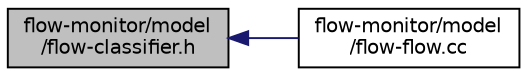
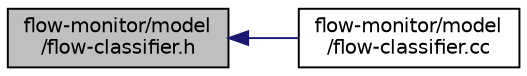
node "flow-monitor/model /flow-flow.cc": label "flow-monitor/model /flow-flow.cc" -> "flow-monitor/model /flow-classifier.cc"
